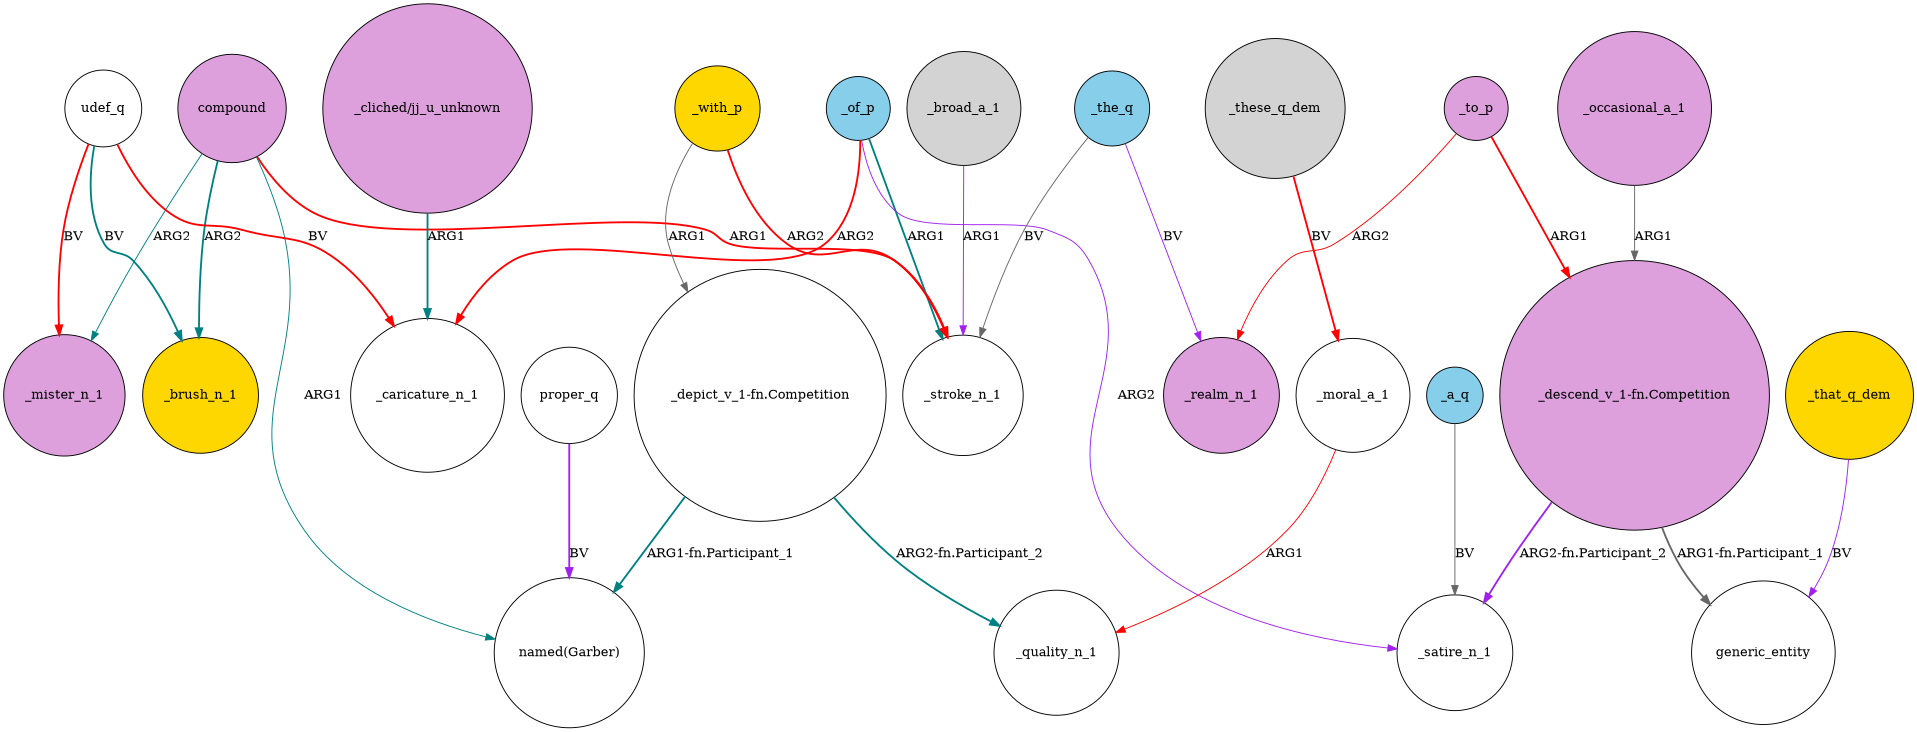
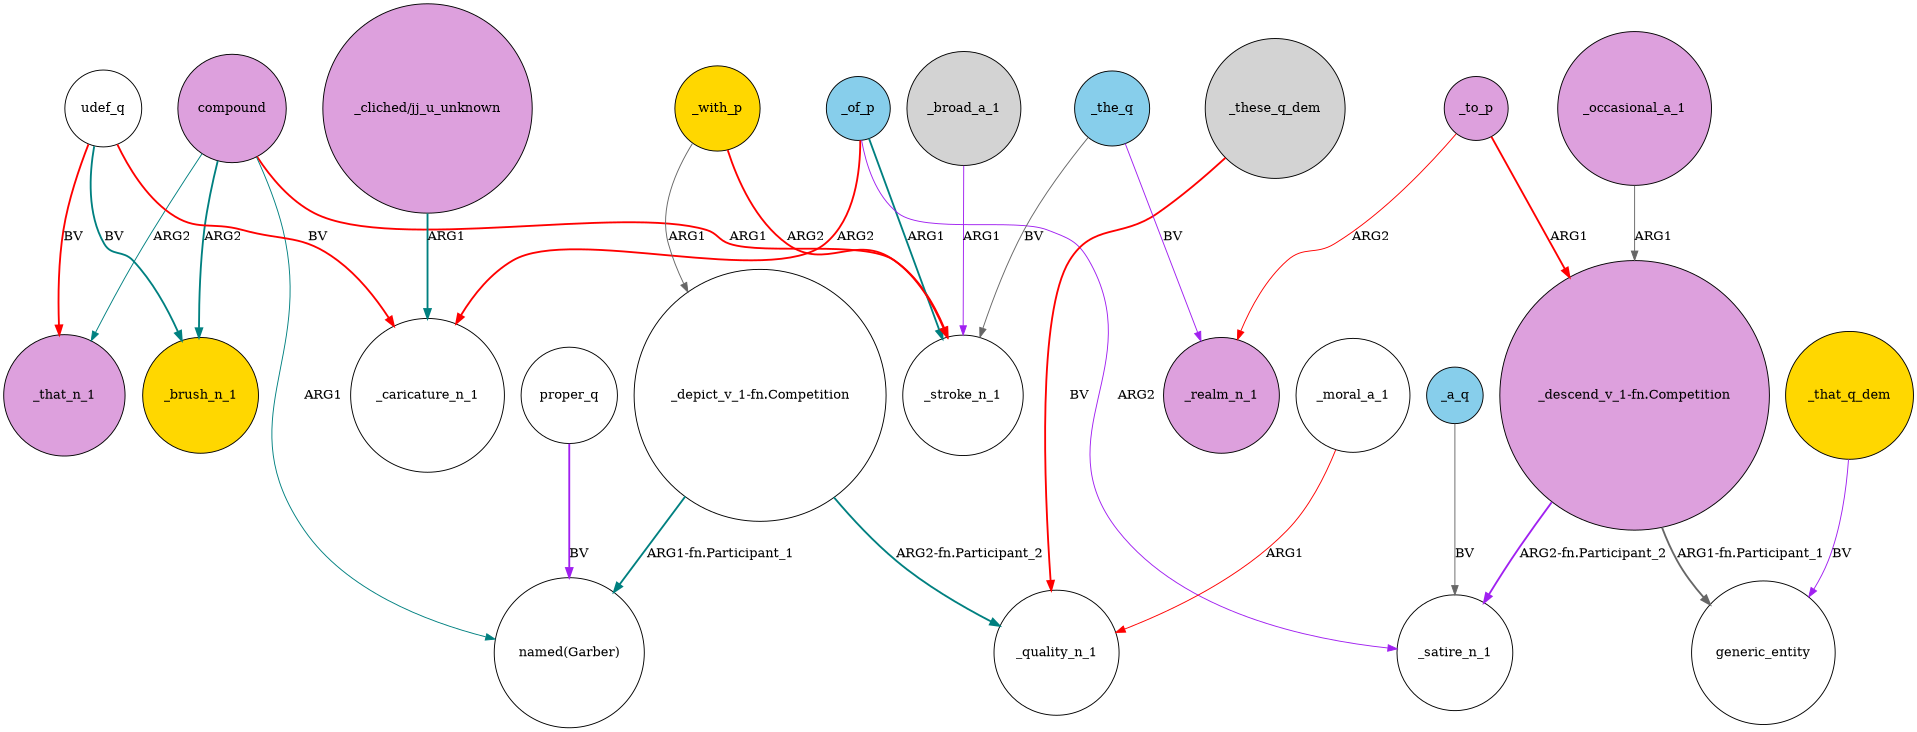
edge "_these_q_dem" -> "_moral_a_1": now "_these_q_dem" -> "_quality_n_1"
node "_mister_n_1": label "_mister_n_1" -> "_that_n_1"
